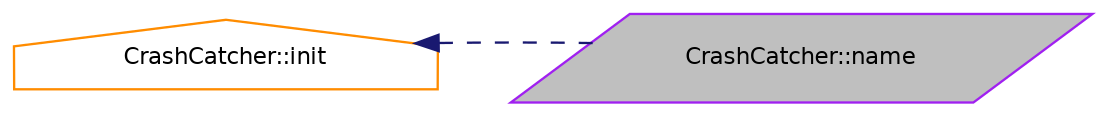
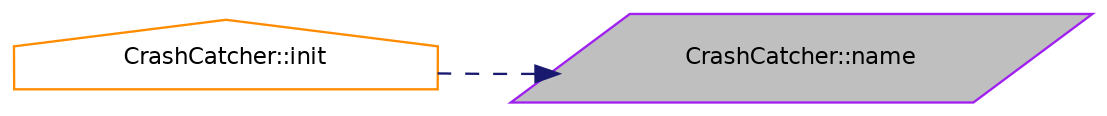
edge "CrashCatcher::name" -> "CrashCatcher::init": reversed
